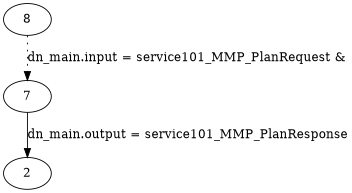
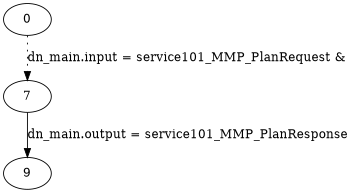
node "8": label "8" -> "0"
node "2": label "2" -> "9"
